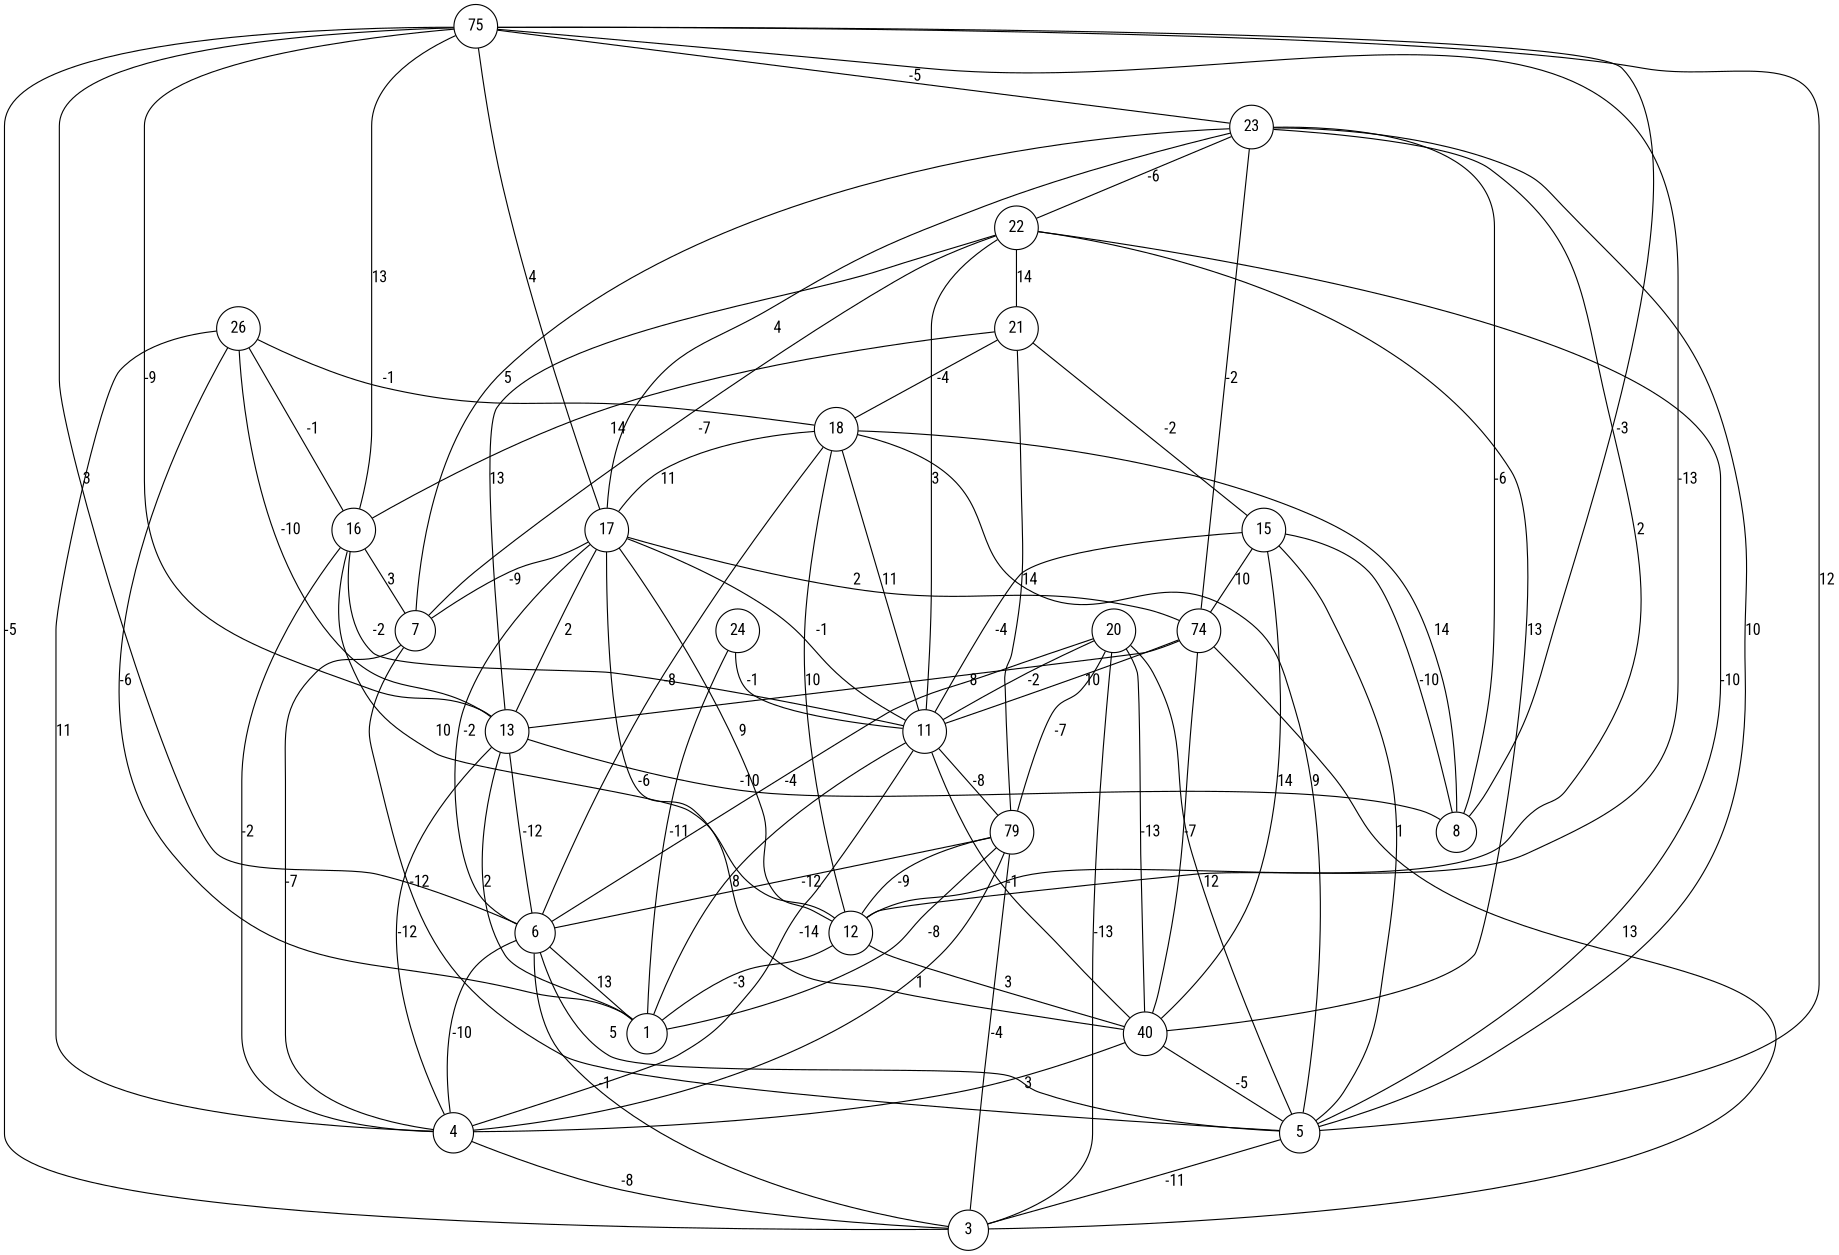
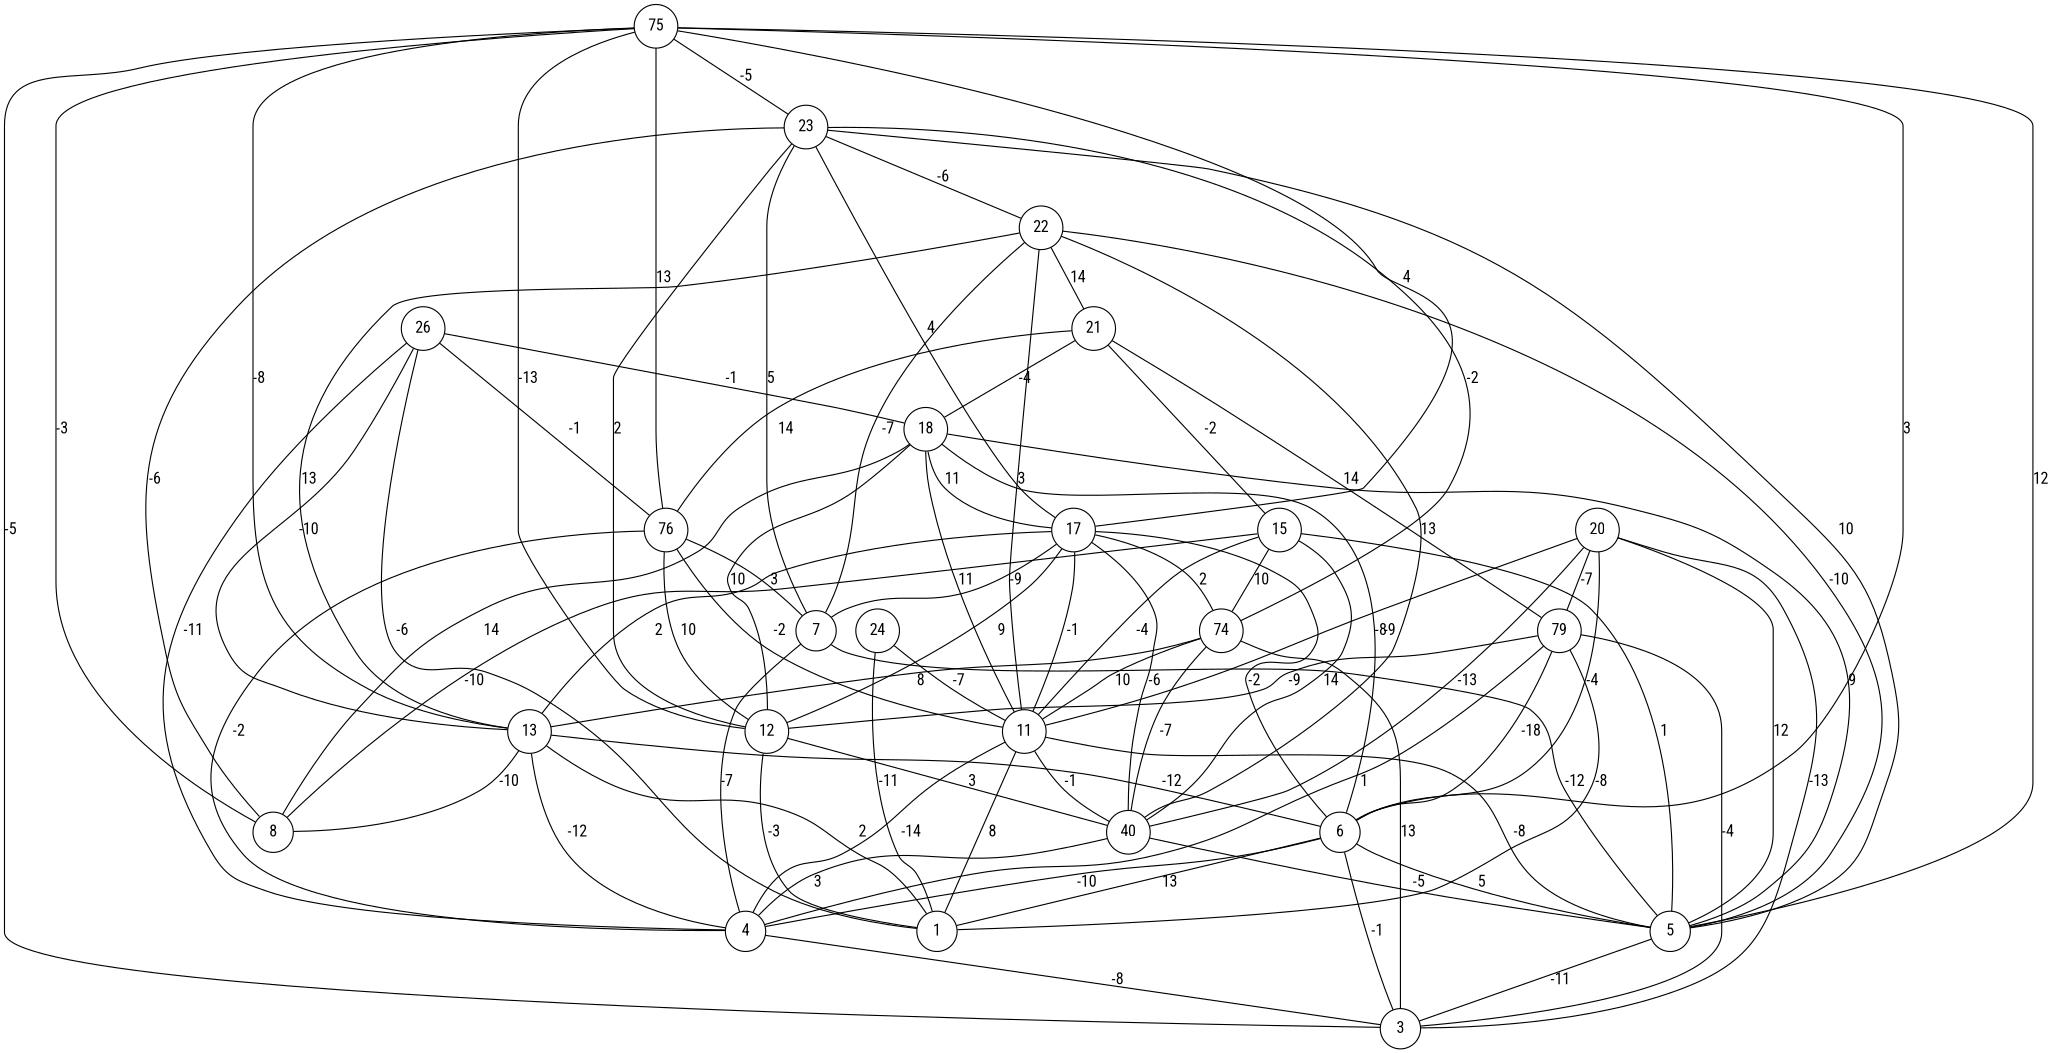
edge "75" -- "13": label "-9" -> "-8"
node "16": label "16" -> "76"
edge "24" -- "11": label "-1" -> "-7"
edge "20" -- "11": label "-2" -> "-9"
edge "26" -- "4": label "11" -> "-11"
edge "11" -- "79": now "11" -- "5"
edge "79" -- "6": label "-12" -> "-18"
